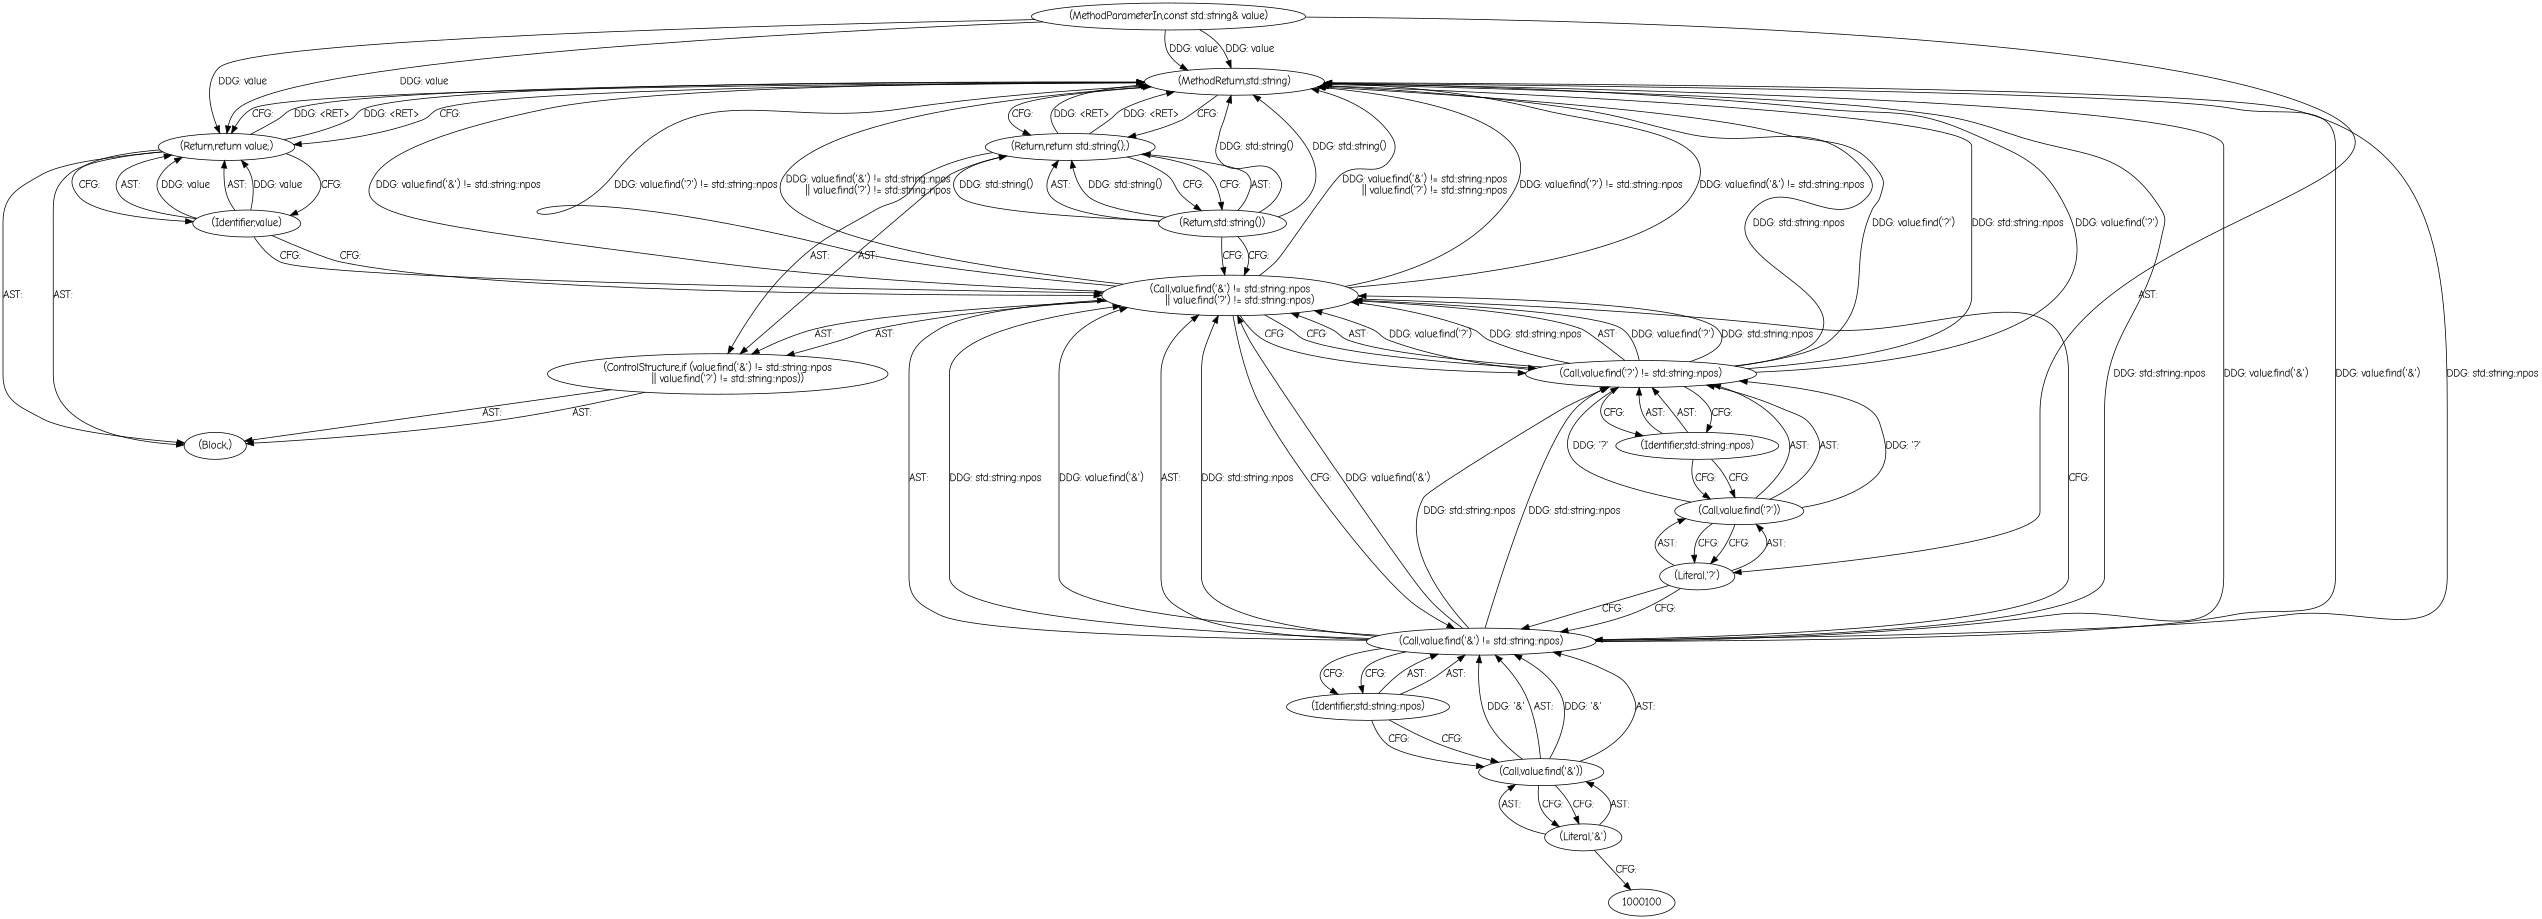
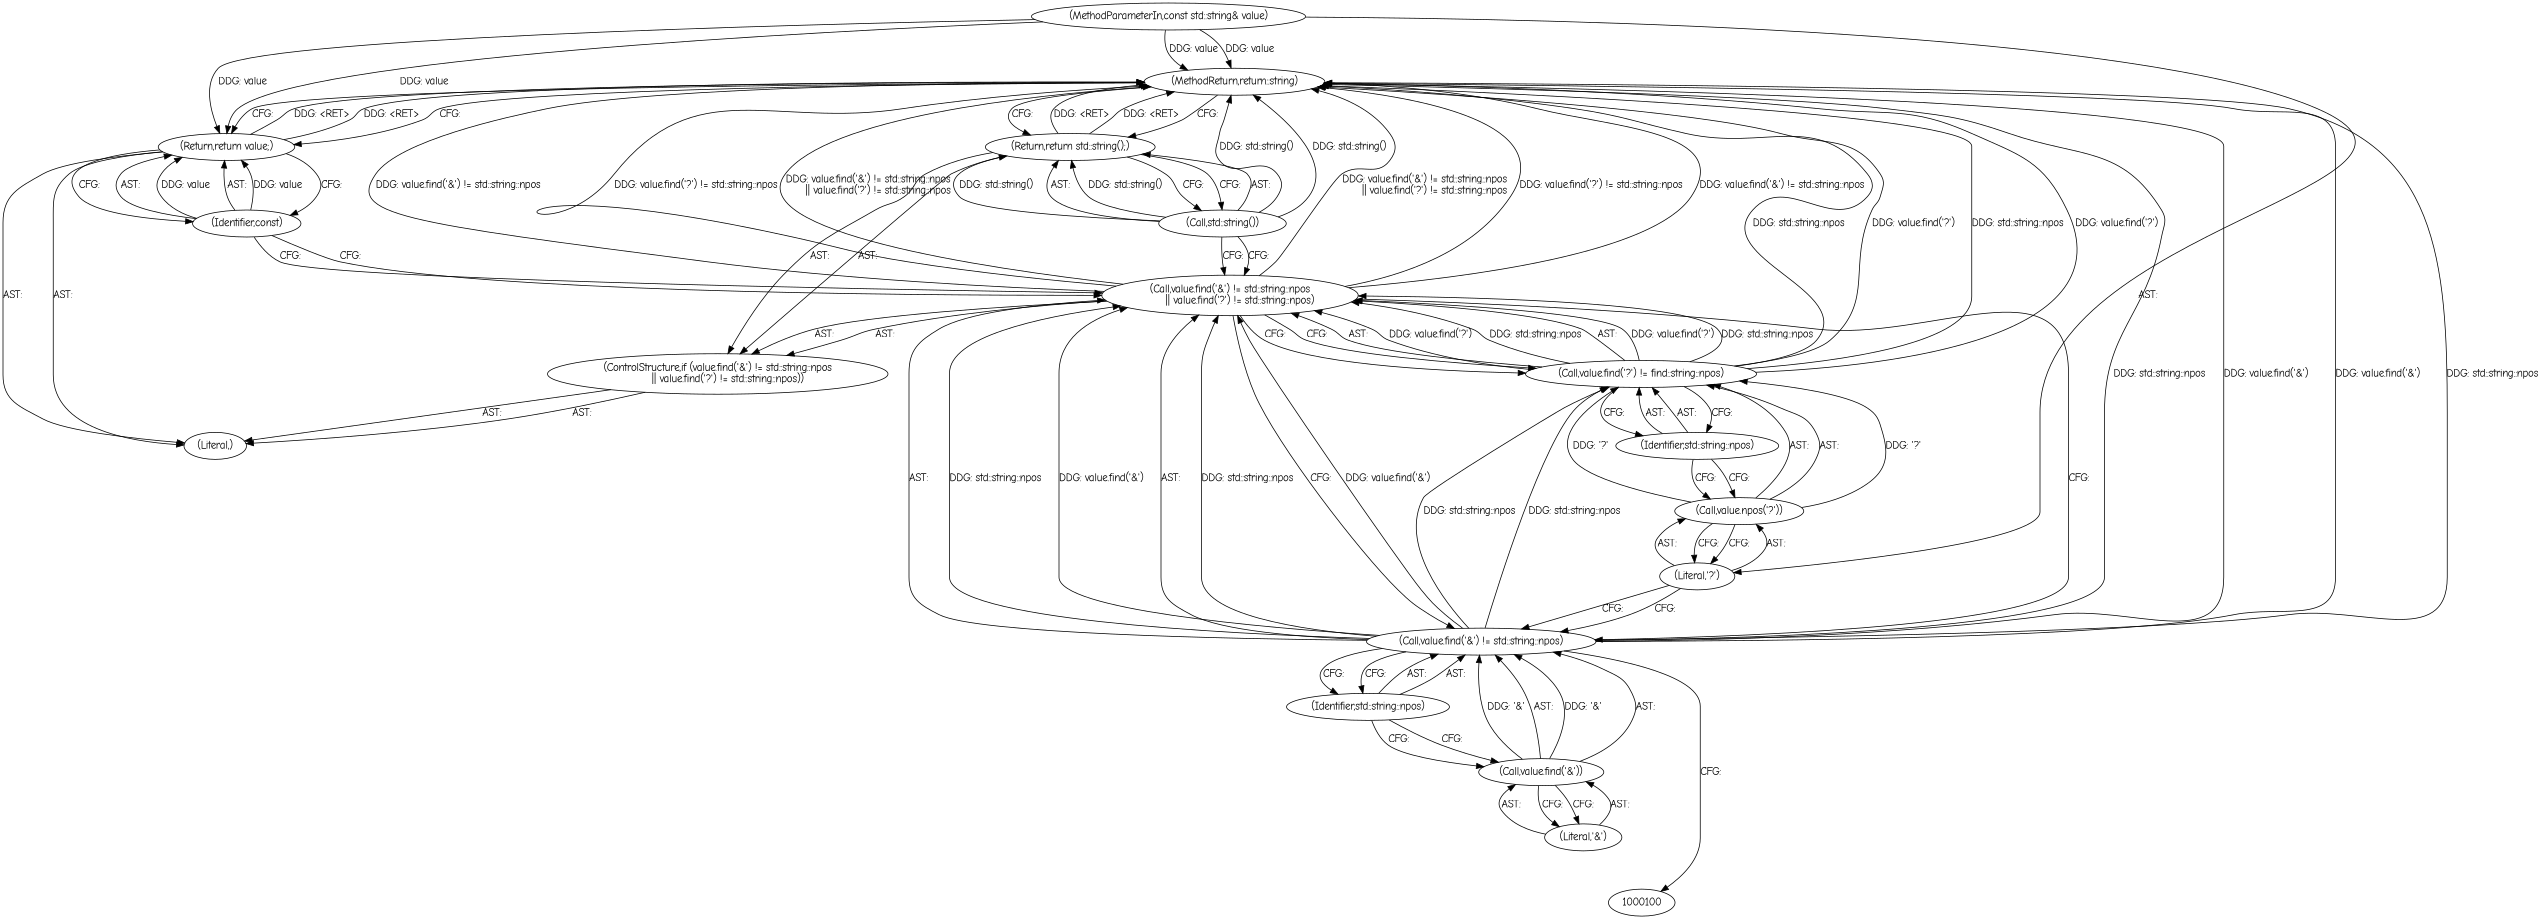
node "(MethodReturn,std::string)": label "(MethodReturn,std::string)" -> "(MethodReturn,return::string)"
node "(Identifier,value)": label "(Identifier,value)" -> "(Identifier,const)"
node "(Return,std::string())": label "(Return,std::string())" -> "(Call,std::string())"
node "(Call,value.find('?') != std::string::npos)": label "(Call,value.find('?') != std::string::npos)" -> "(Call,value.find('?') != find::string::npos)"
node "(Block,)": label "(Block,)" -> "(Literal,)"
node "(Call,value.find('?'))": label "(Call,value.find('?'))" -> "(Call,value.npos('?'))"
edge "(Literal,'&')" -> "1000100": now "(Call,value.find('&') != std::string::npos)" -> "1000100"
